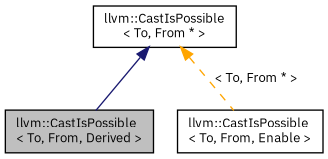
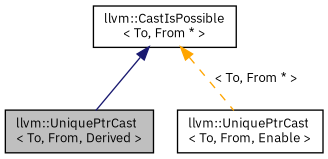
node "llvm::CastIsPossible < To, From, Derived >": label "llvm::CastIsPossible < To, From, Derived >" -> "llvm::UniquePtrCast < To, From, Derived >"
node "llvm::CastIsPossible < To, From, Enable >": label "llvm::CastIsPossible < To, From, Enable >" -> "llvm::UniquePtrCast < To, From, Enable >"
